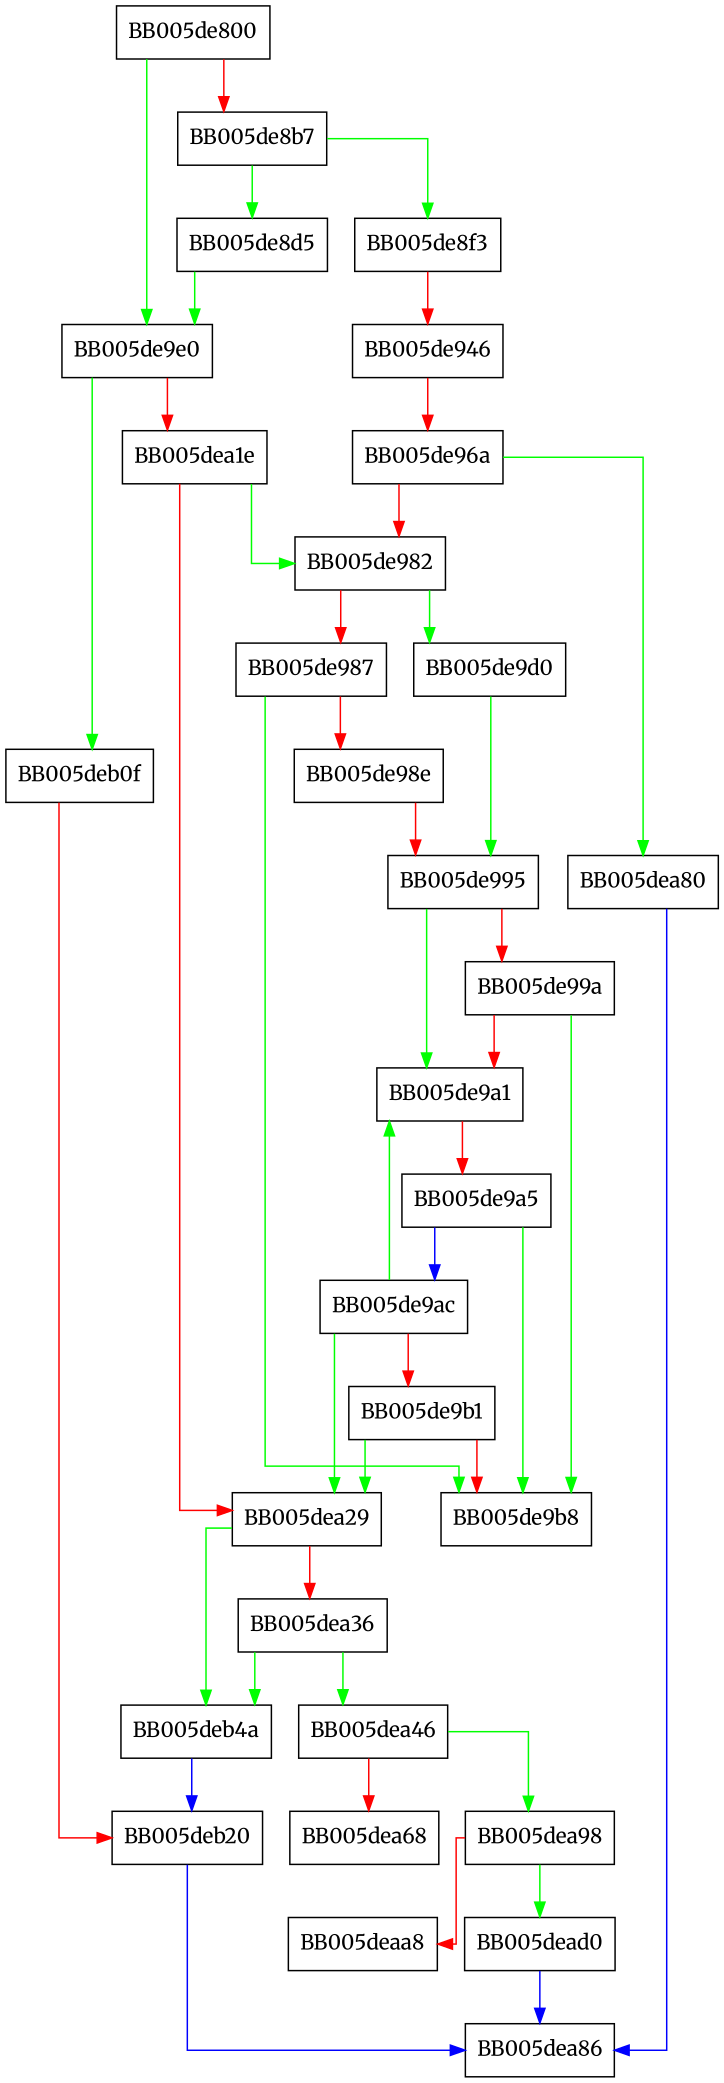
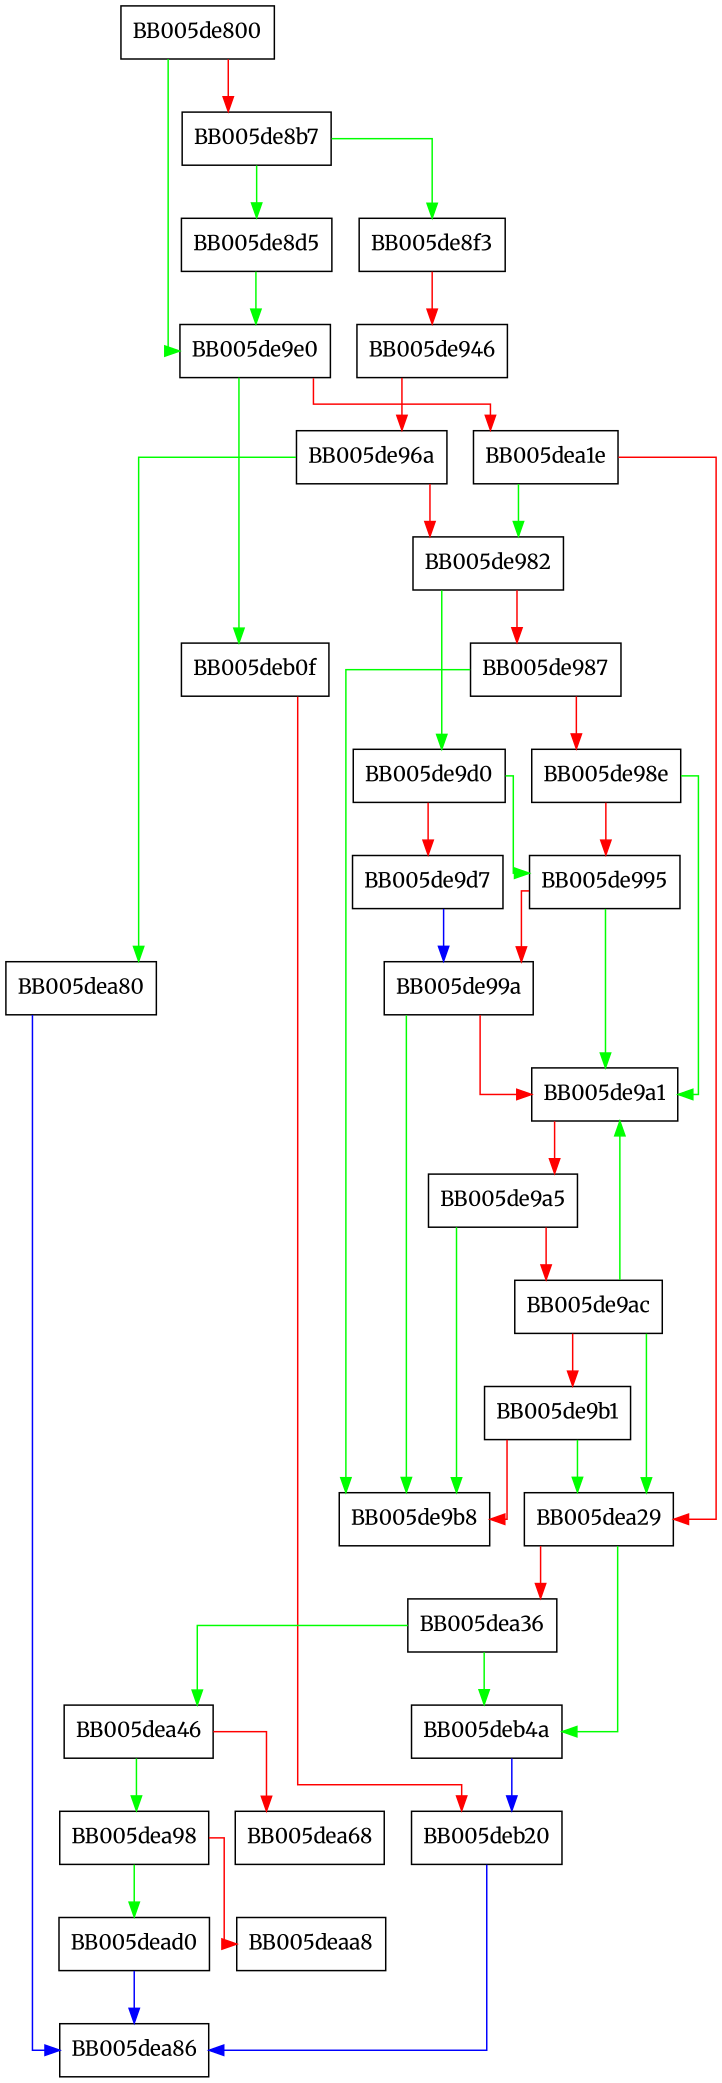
node "BB005de9d7": added
edge "BB005de98e" -> "BB005de9a1": added
edge "BB005de9a5" -> "BB005de9ac": color blue -> red
